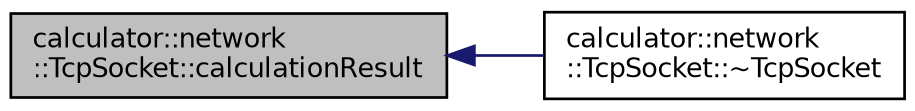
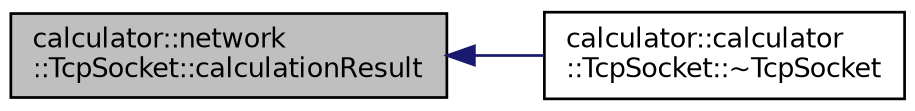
node "calculator::network ::TcpSocket::~TcpSocket": label "calculator::network ::TcpSocket::~TcpSocket" -> "calculator::calculator ::TcpSocket::~TcpSocket"
